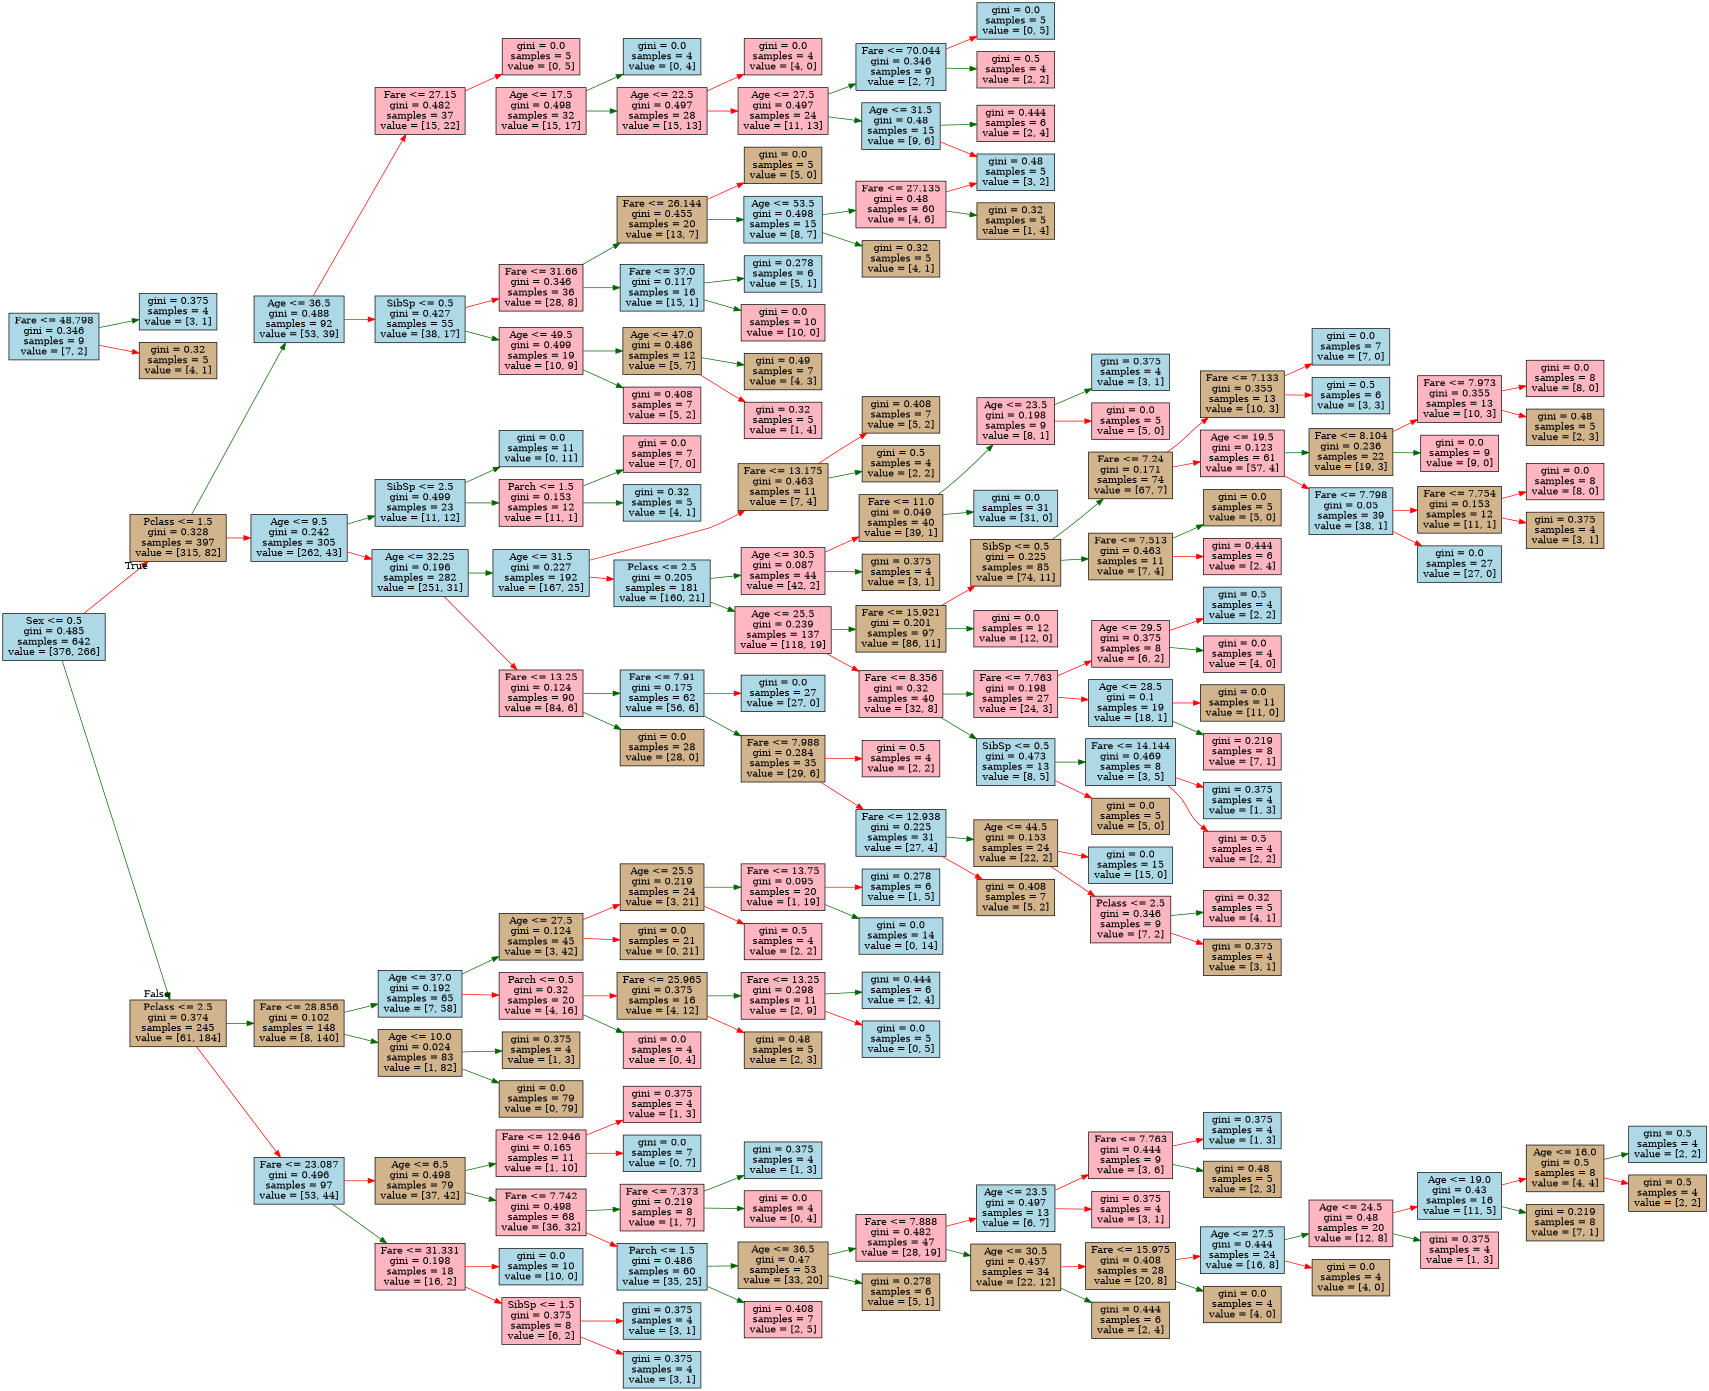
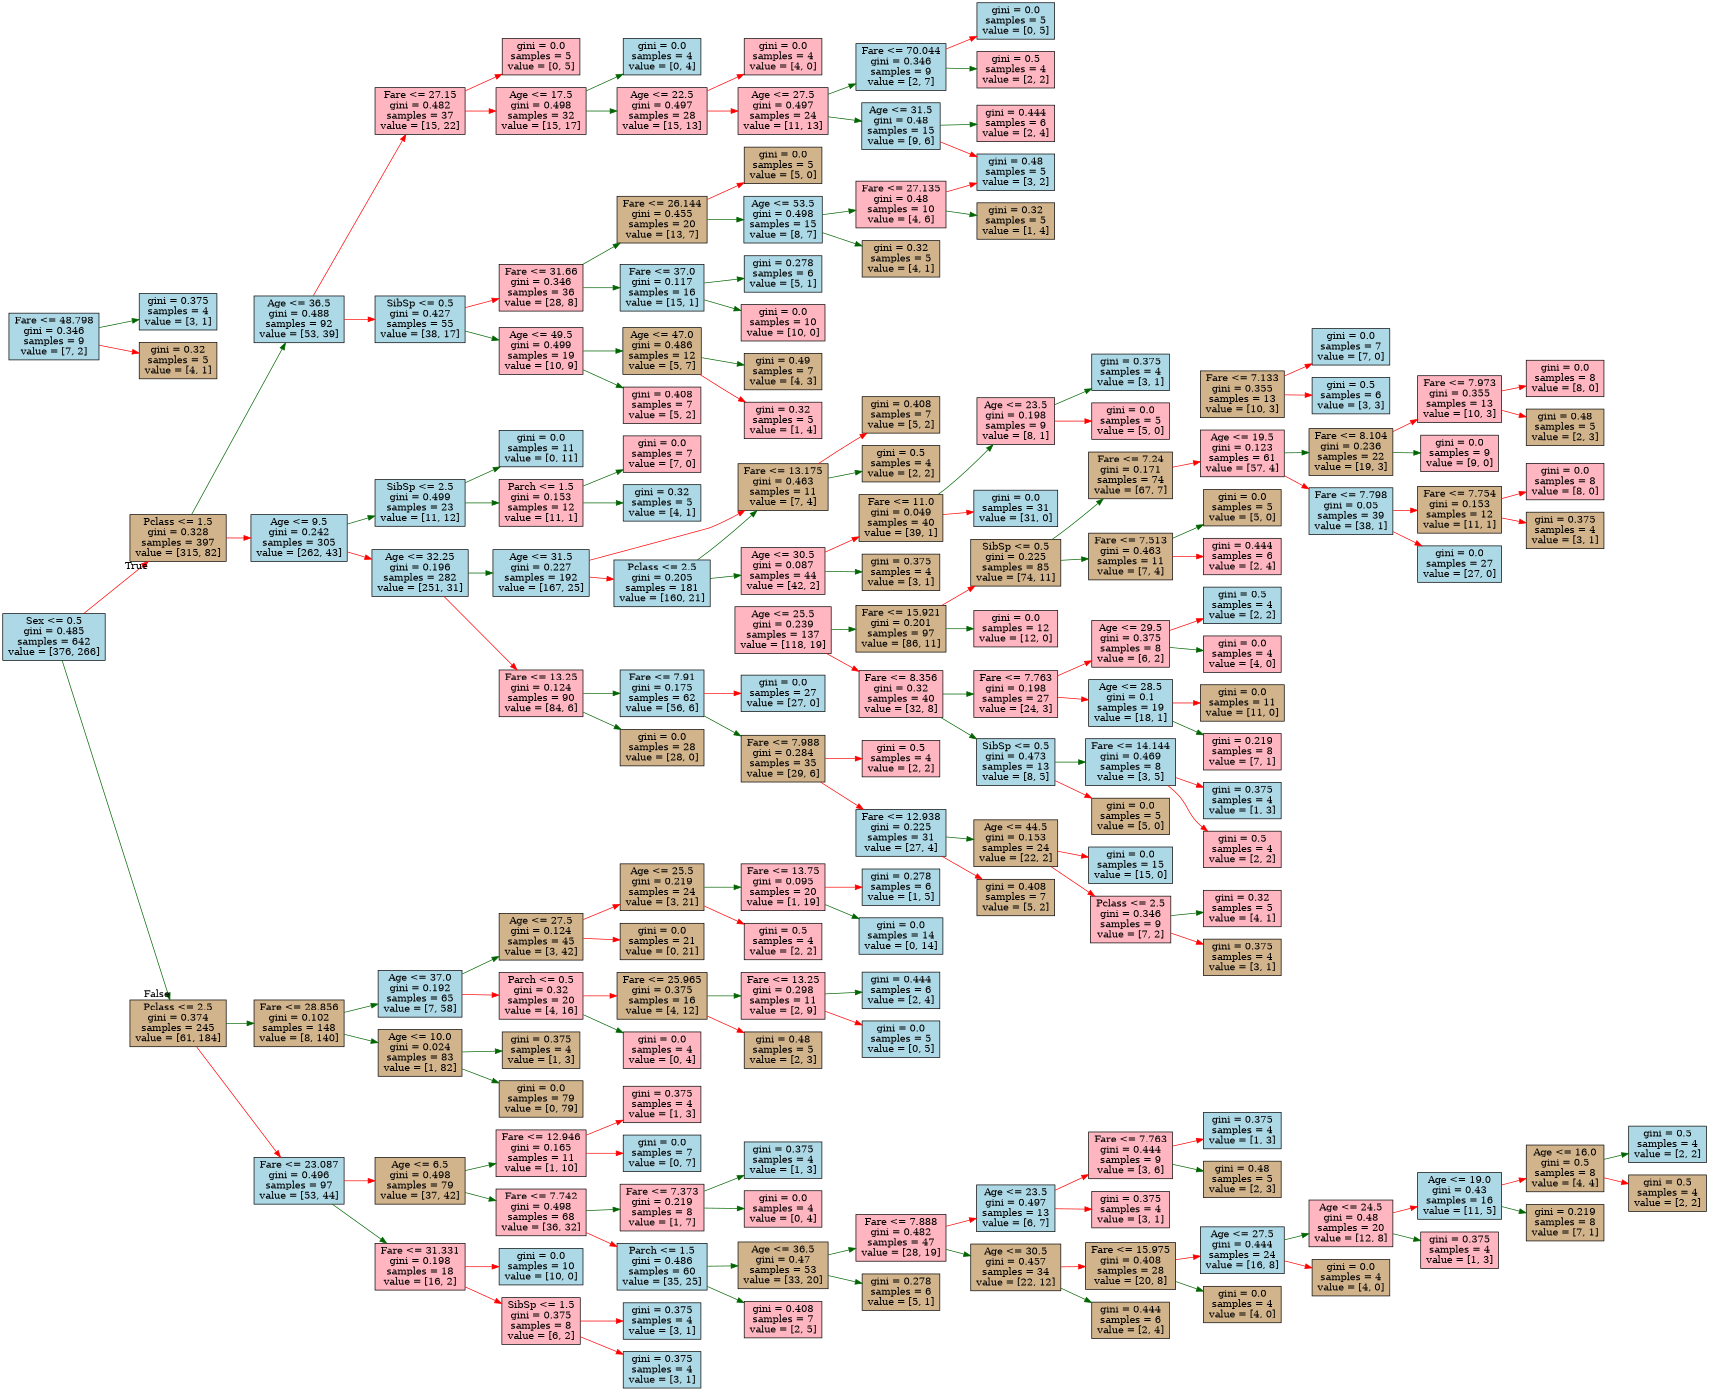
edge "Fare <= 27.15 gini = 0.482 samples = 37 value = [15, 22]" -> "Age <= 17.5 gini = 0.498 samples = 32 value = [15, 17]": added
node "Fare <= 27.135 gini = 0.48 samples = 60 value = [4, 6]": label "Fare <= 27.135 gini = 0.48 samples = 60 value = [4, 6]" -> "Fare <= 27.135 gini = 0.48 samples = 10 value = [4, 6]"
edge "Fare <= 7.24 gini = 0.171 samples = 74 value = [67, 7]" -> "Fare <= 7.133 gini = 0.355 samples = 13 value = [10, 3]": removed
edge "Fare <= 11.0 gini = 0.049 samples = 40 value = [39, 1]" -> "gini = 0.0 samples = 31 value = [31, 0]": color darkgreen -> red
edge "Pclass <= 2.5 gini = 0.205 samples = 181 value = [160, 21]" -> "Age <= 25.5 gini = 0.239 samples = 137 value = [118, 19]": now "Pclass <= 2.5 gini = 0.205 samples = 181 value = [160, 21]" -> "Fare <= 13.175 gini = 0.463 samples = 11 value = [7, 4]"
